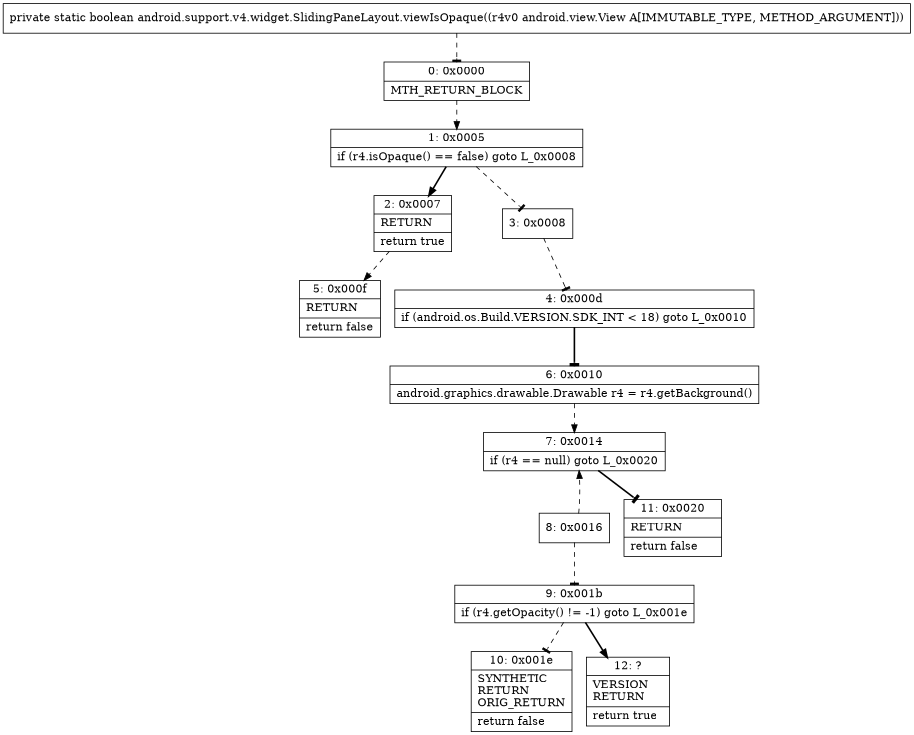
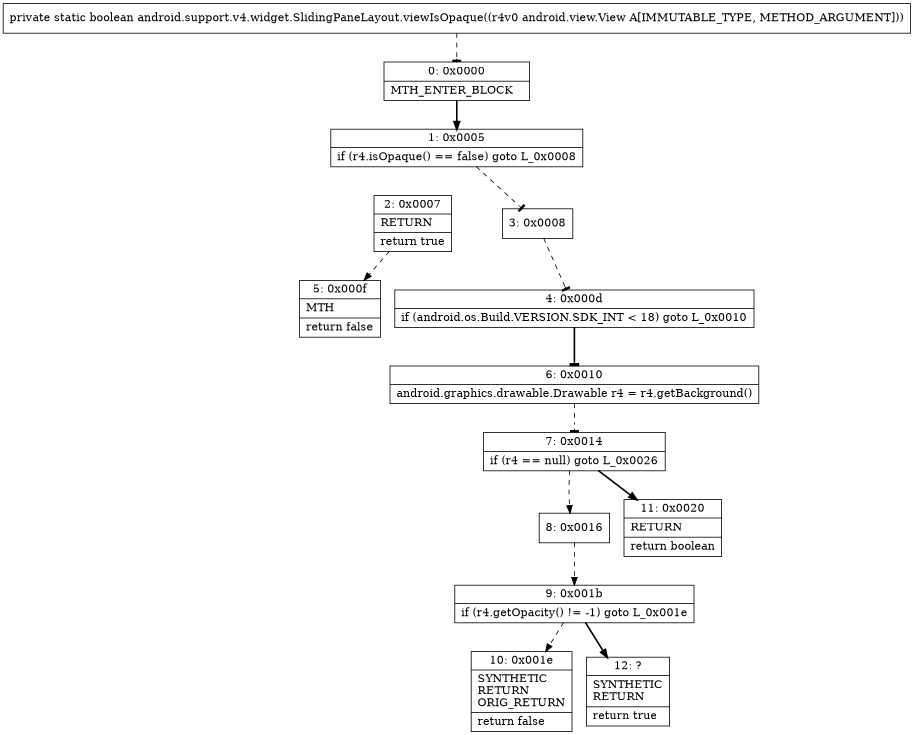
node "0: 0x0000": text "MTH_RETURN_BLOCK" -> "MTH_ENTER_BLOCK"
edge "0: 0x0000" -> "1: 0x0005": style dashed -> bold
edge "1: 0x0005" -> "2: 0x0007": removed
node "5: 0x000f": text "RETURN" -> "MTH"
edge "6: 0x0010" -> "7: 0x0014": arrowhead normal -> tee
node "7: 0x0014": text "if (r4 == null) goto L_0x0020" -> "if (r4 == null) goto L_0x0026"
edge "7: 0x0014" -> "11: 0x0020": arrowhead tee -> normal
edge "8: 0x0016" -> "7: 0x0014": reversed
node "11: 0x0020": text "return false" -> "return boolean"
edge "8: 0x0016" -> "9: 0x001b": arrowhead tee -> normal
edge "9: 0x001b" -> "10: 0x001e": arrowhead tee -> normal
node "12: ?": text "VERSION" -> "SYNTHETIC"
